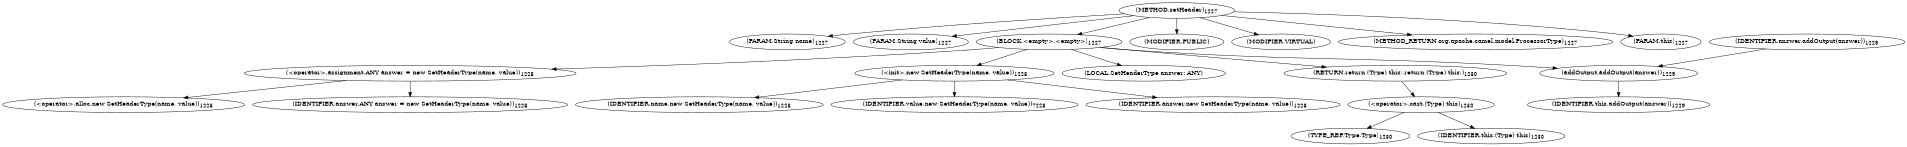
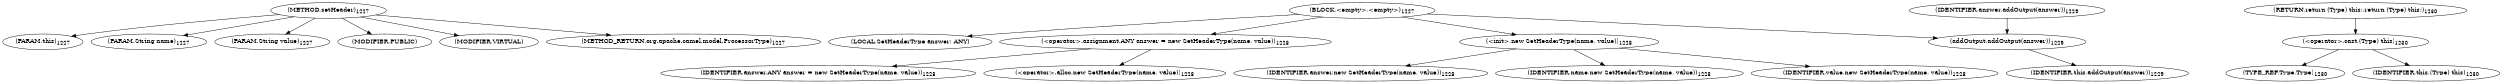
edge "(METHOD,setHeader)" -> "(BLOCK,<empty>,<empty>)": removed
edge "(BLOCK,<empty>,<empty>)" -> "(RETURN,return (Type) this;,return (Type) this;)": removed
node "(IDENTIFIER,value,new SetHeaderType(name, value))": text "7228" -> "1228"
